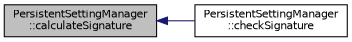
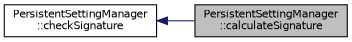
edge "PersistentSettingManager ::checkSignature" -> "PersistentSettingManager ::calculateSignature": reversed
